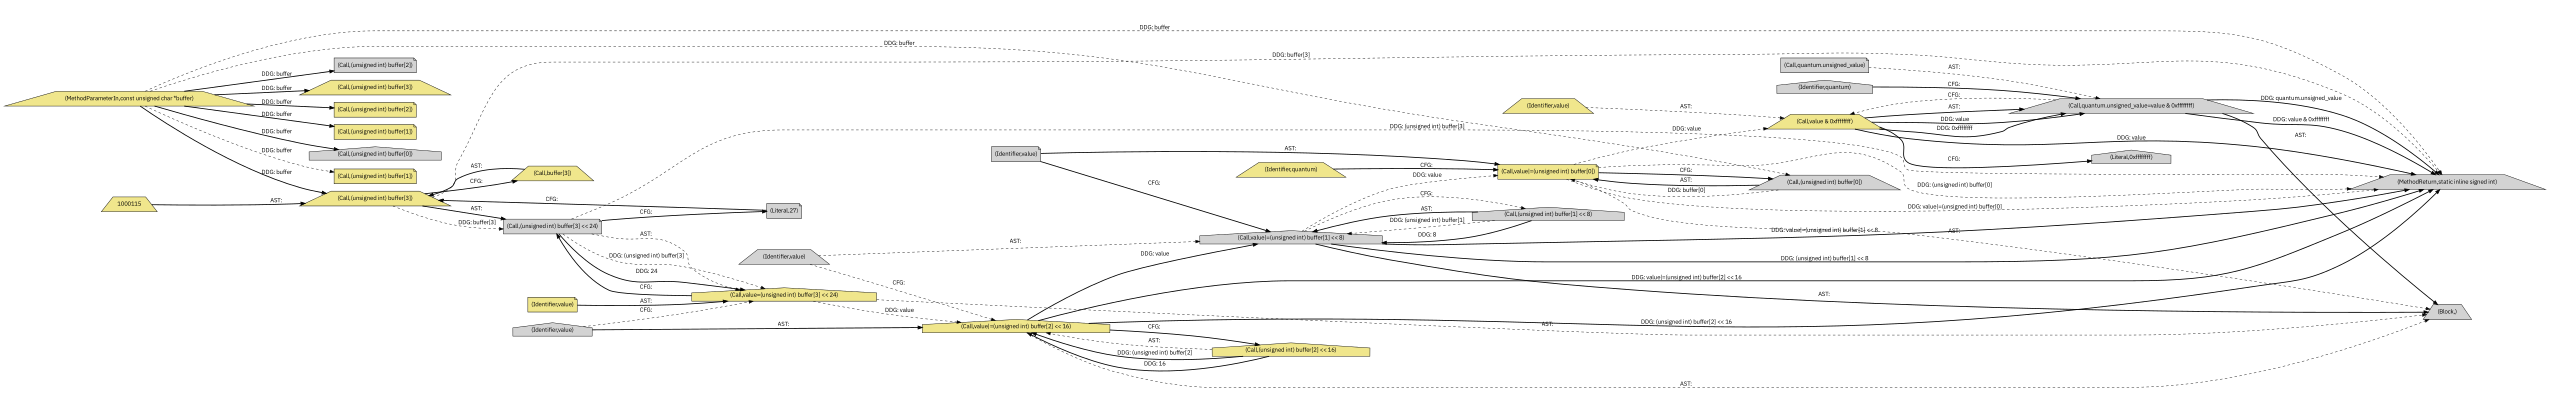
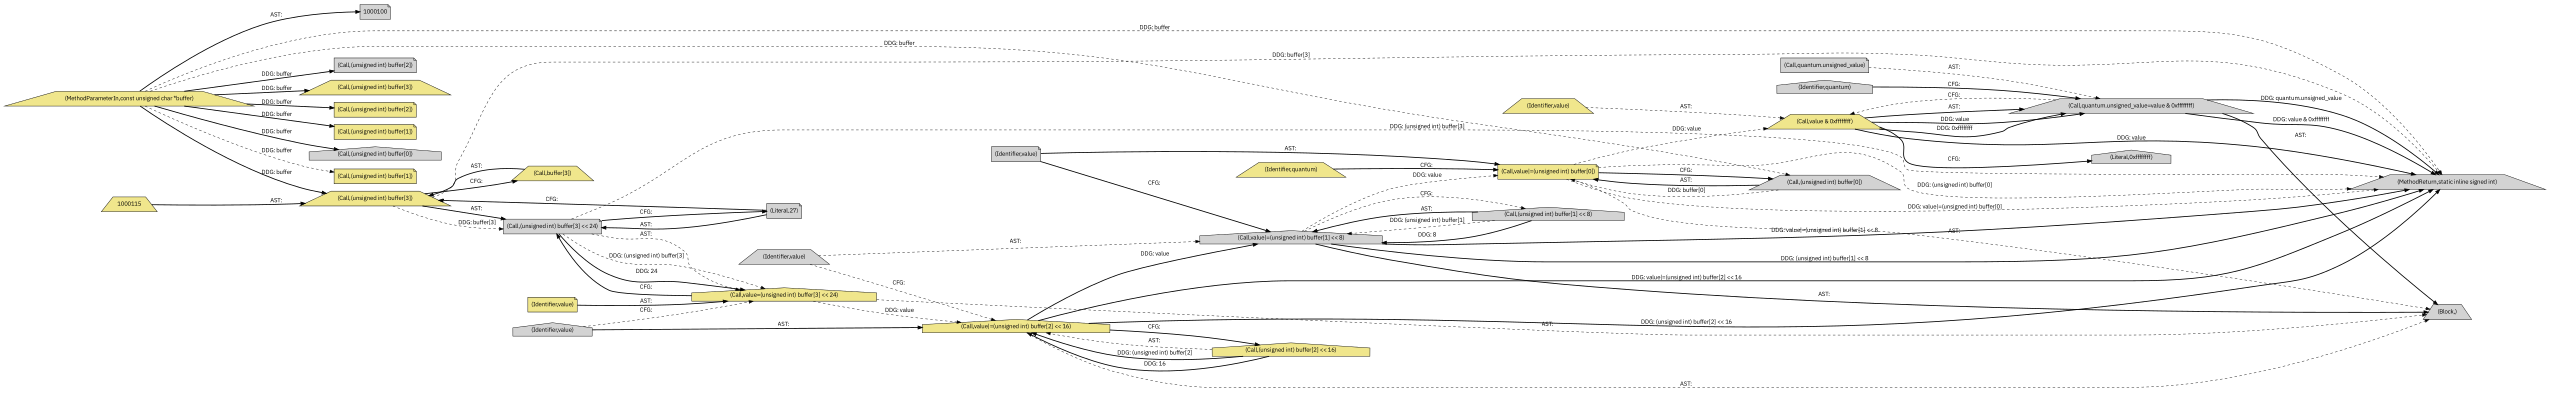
node "1000100": added
edge "(Literal,27)" -> "(Call,(unsigned int) buffer[3] << 24)": added, label "AST:"
